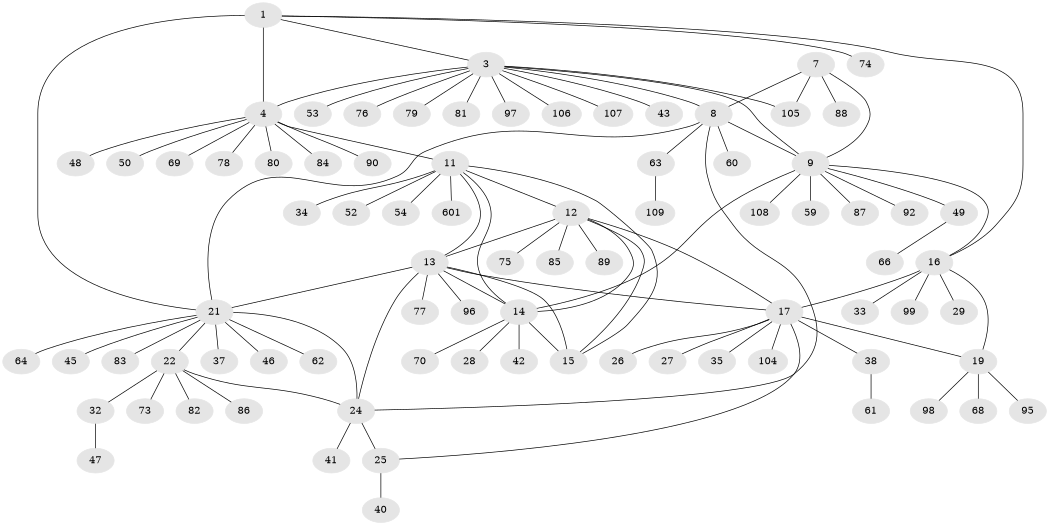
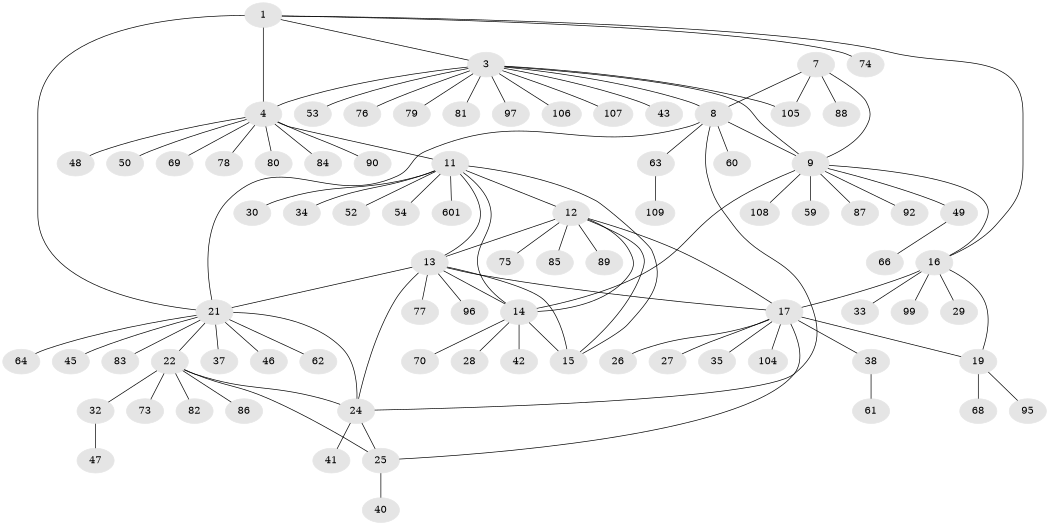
node "30": added
edge "22" -- "25": added
node "98": removed
